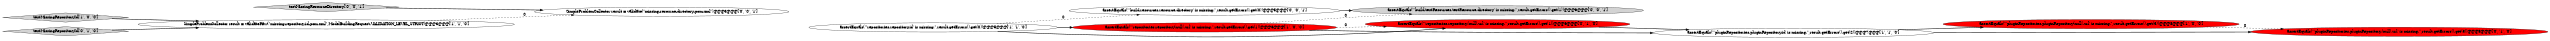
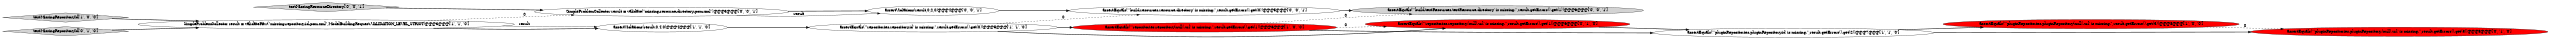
node "assertViolations(result,0,2,0)@@@4@@@['0', '0', '1']": added
node "assertViolations(result,0,4,0)@@@4@@@['1', '1', '0']": added
